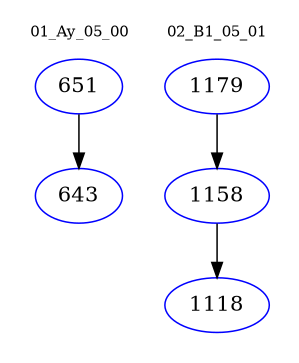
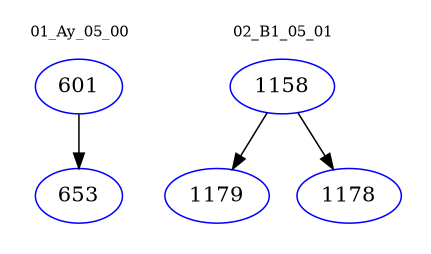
node "651": label "651" -> "601"
edge "1179" -> "1158": reversed
node "643": label "643" -> "653"
node "1118": label "1118" -> "1178"
